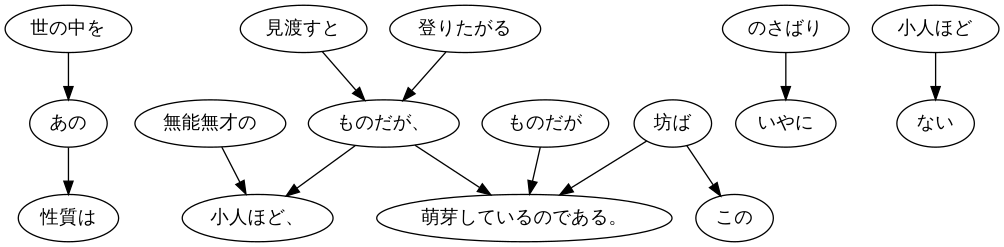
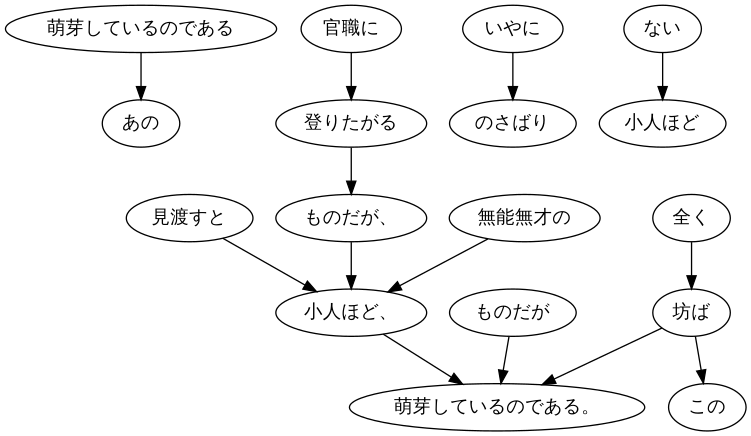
node "世の中を": label "世の中を" -> "萌芽しているのである"
node "官職に": added
edge "のさばり" -> "いやに": reversed
edge "小人ほど" -> "ない": reversed
edge "見渡すと" -> "ものだが、": now "見渡すと" -> "小人ほど、"
edge "ものだが、" -> "萌芽しているのである。": now "小人ほど、" -> "萌芽しているのである。"
node "性質は": removed
node "全く": added
